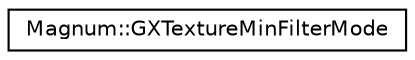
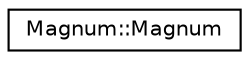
node "Magnum::GXTextureMinFilterMode": label "Magnum::GXTextureMinFilterMode" -> "Magnum::Magnum"
